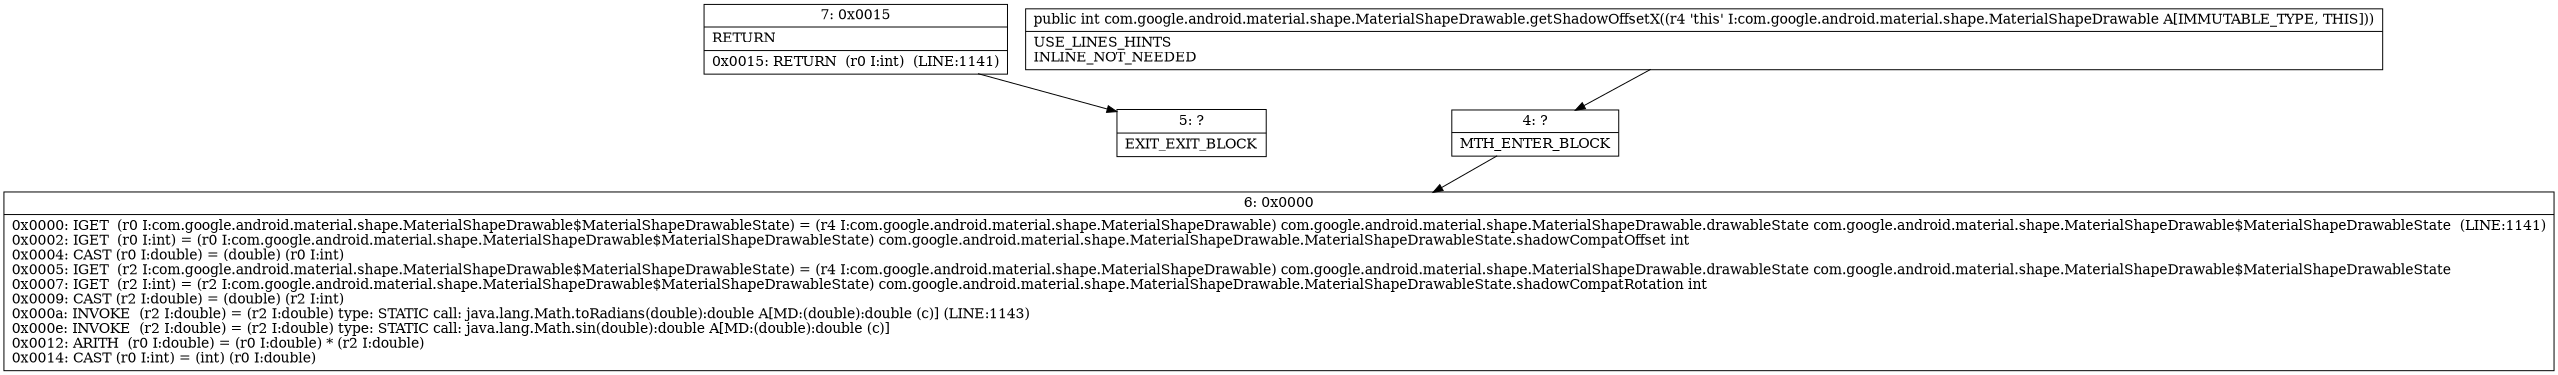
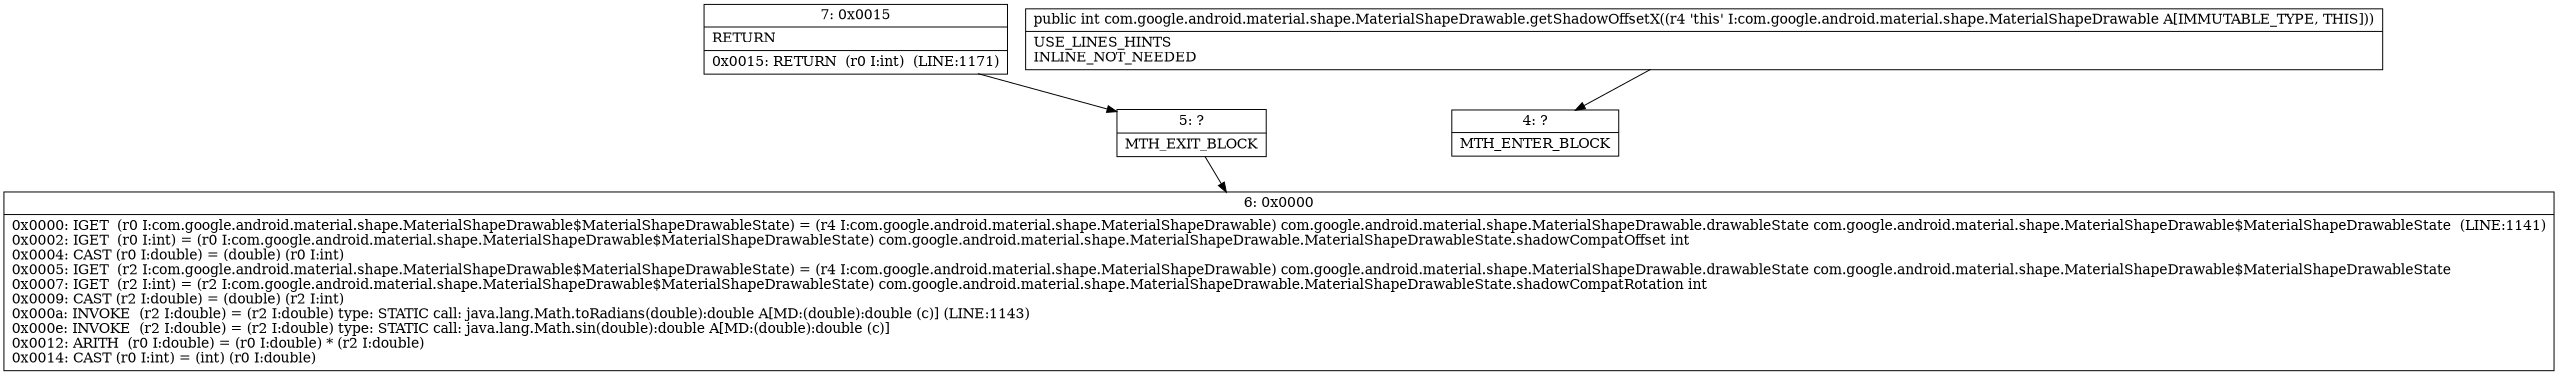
node "7: 0x0015": text "0x0015: RETURN  (r0 I:int)  (LINE:1141)" -> "0x0015: RETURN  (r0 I:int)  (LINE:1171)"
node "5: ?": text "EXIT_EXIT_BLOCK" -> "MTH_EXIT_BLOCK"
edge "4: ?" -> "6: 0x0000": now "5: ?" -> "6: 0x0000"
